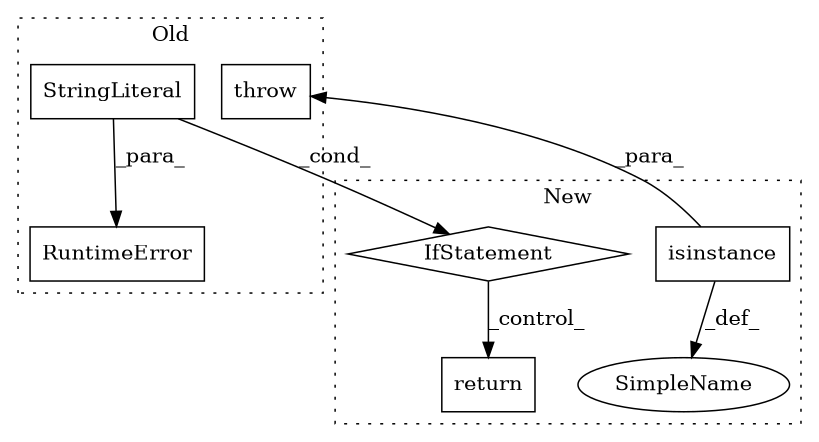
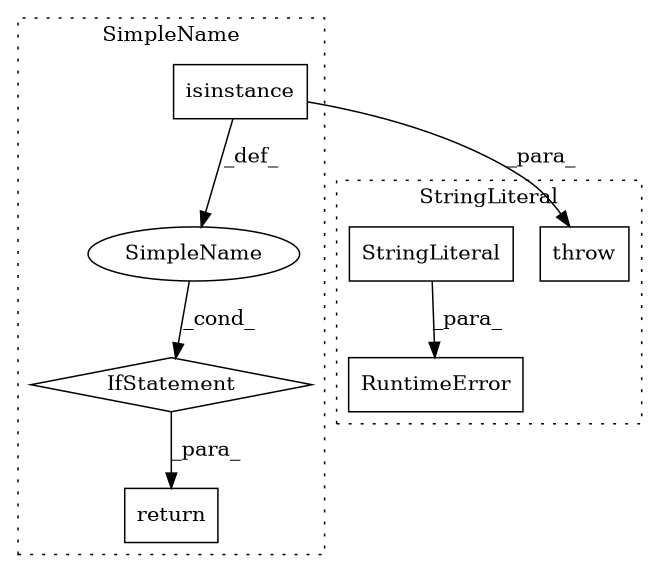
cluster "Old": label "Old" -> "StringLiteral"
edge "StringLiteral" -> "IfStatement": now "SimpleName" -> "IfStatement"
cluster "New": label "New" -> "SimpleName"
edge "IfStatement" -> "return": label "_control_" -> "_para_"
